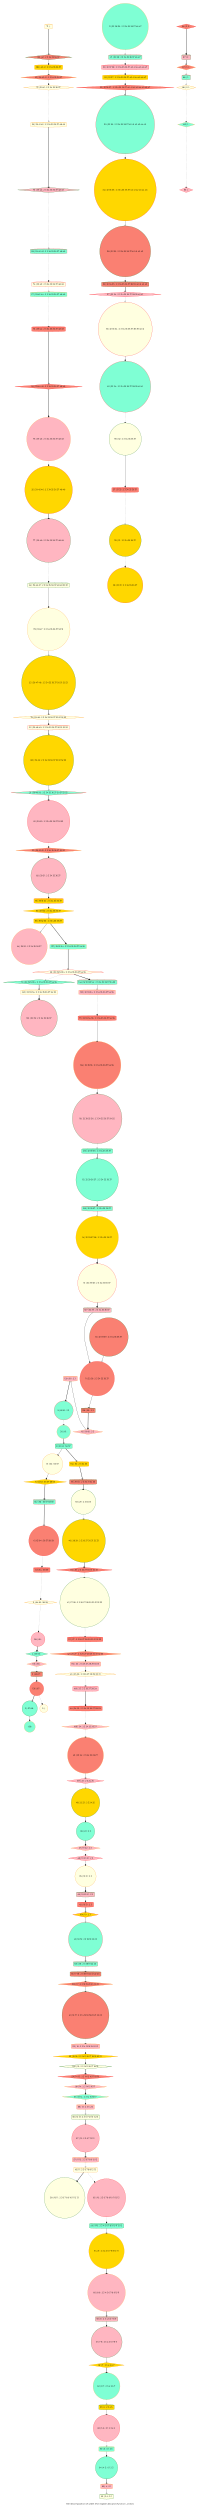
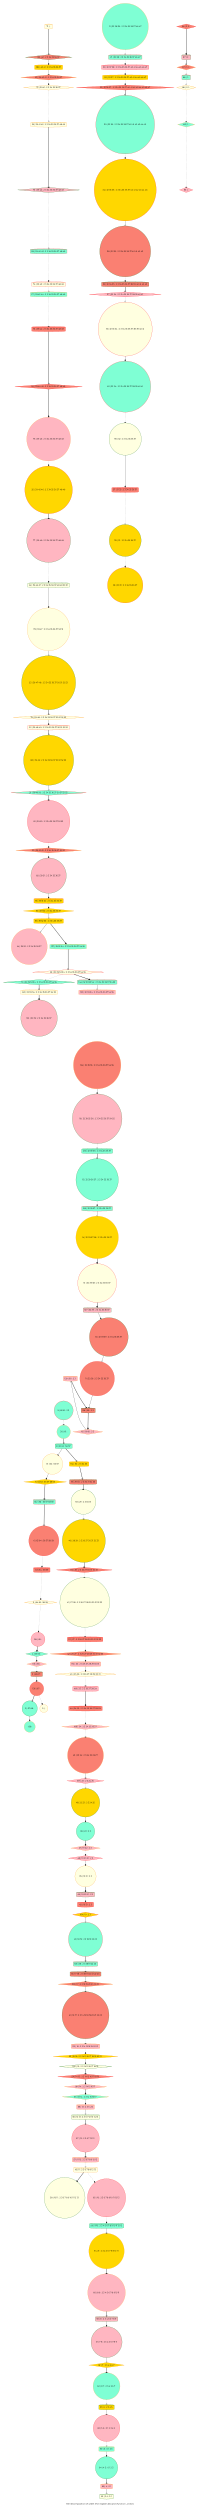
node "17 | 32 39 54 55 : 2 3 34 35 36 37 54 55": removed
edge "127 | 32 39 : 2 3 34 35 36 37" -> "11 | 32 59 : 2 3 34 35 36 37": now "127 | 32 39 : 2 3 34 35 36 37" -> "12 | 32 39 59 : 2 3 34 35 36 37"
edge "129 | 60 : 2 3" -> "9 | 60 61 : 2 3": now "129 | 60 : 2 3" -> "128 | 59 : 2 3"
edge "142 | 19 21 : 2 3" -> "104 | 19 : 2 3": removed
